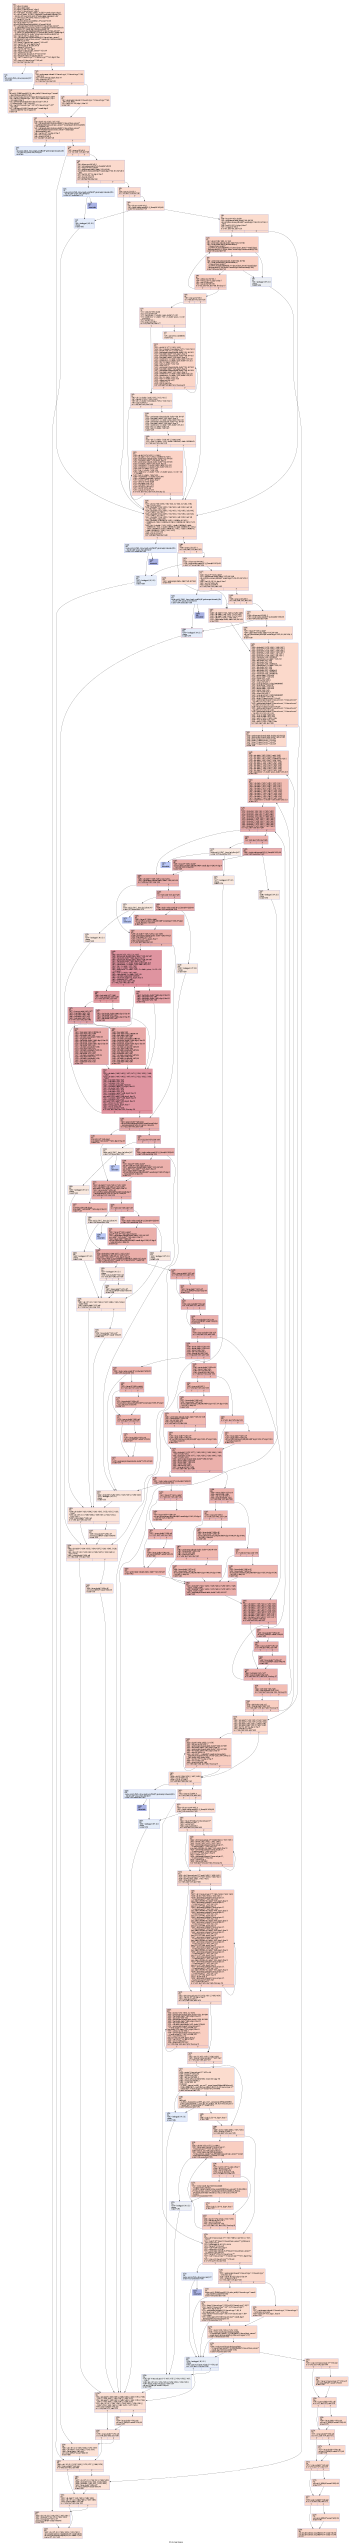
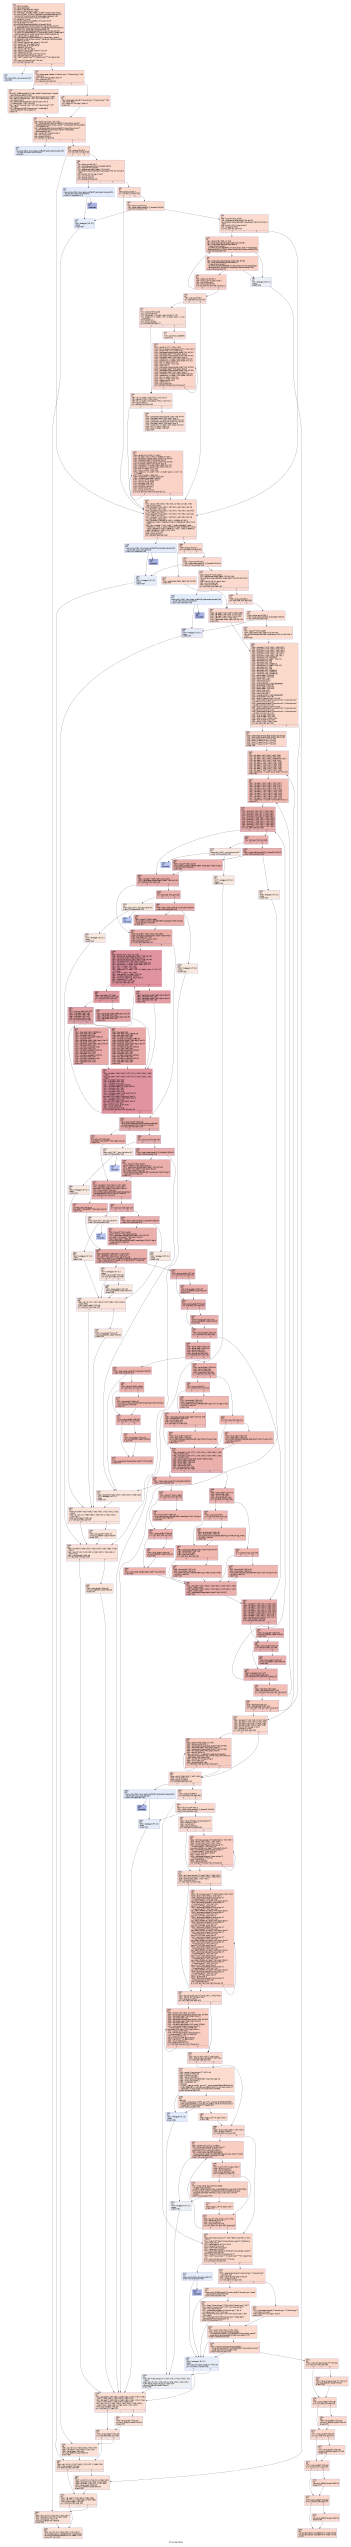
node "%109:": removed
node "%815:": text "call void @_ZdlPv(i8* nonnull %818) #16" -> "call void @_ZdlPv(i8* start %818) #16"
